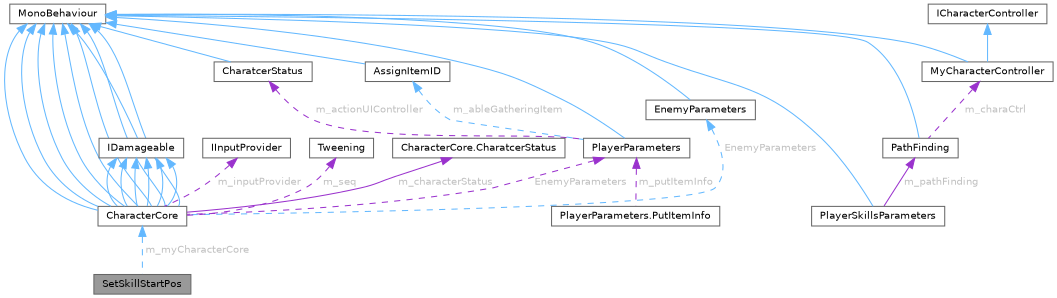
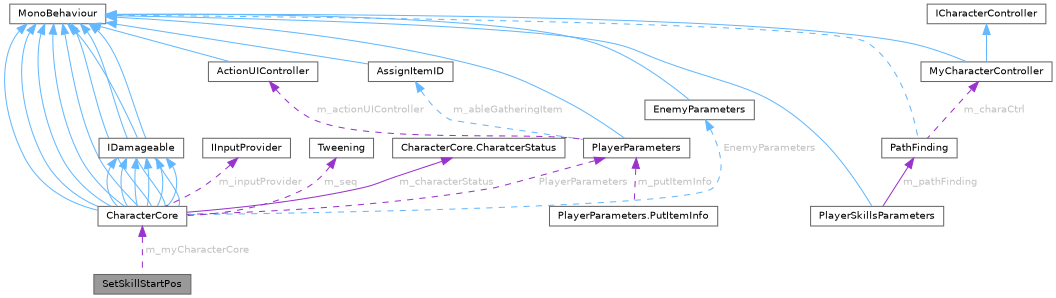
edge "PathFinding" -> "MonoBehaviour": style solid -> dashed
node "CharatcerStatus": label "CharatcerStatus" -> "ActionUIController"
edge "CharacterCore" -> "PlayerParameters": label " EnemyParameters" -> " PlayerParameters"
edge "SetSkillStartPos" -> "CharacterCore": color steelblue1 -> darkorchid3
